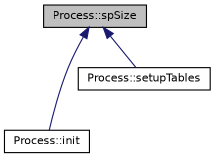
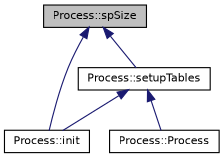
edge "Process::init" -> "Process::setupTables": added
node "Process::Process": added
